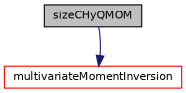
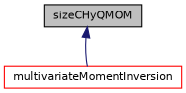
edge "sizeCHyQMOM" -> "multivariateMomentInversion": reversed
